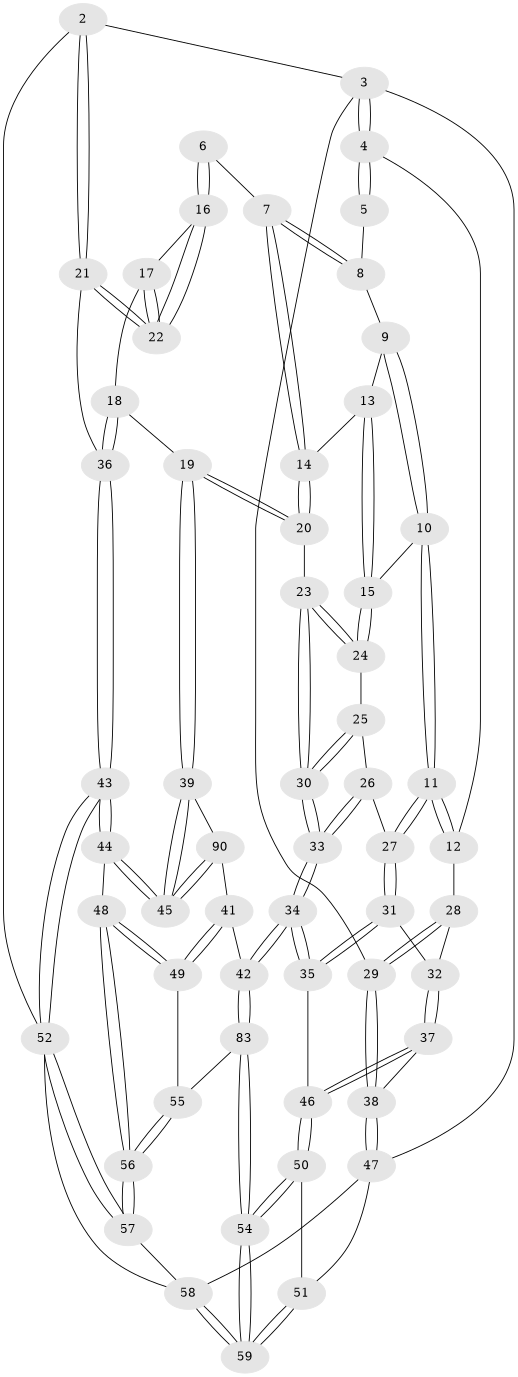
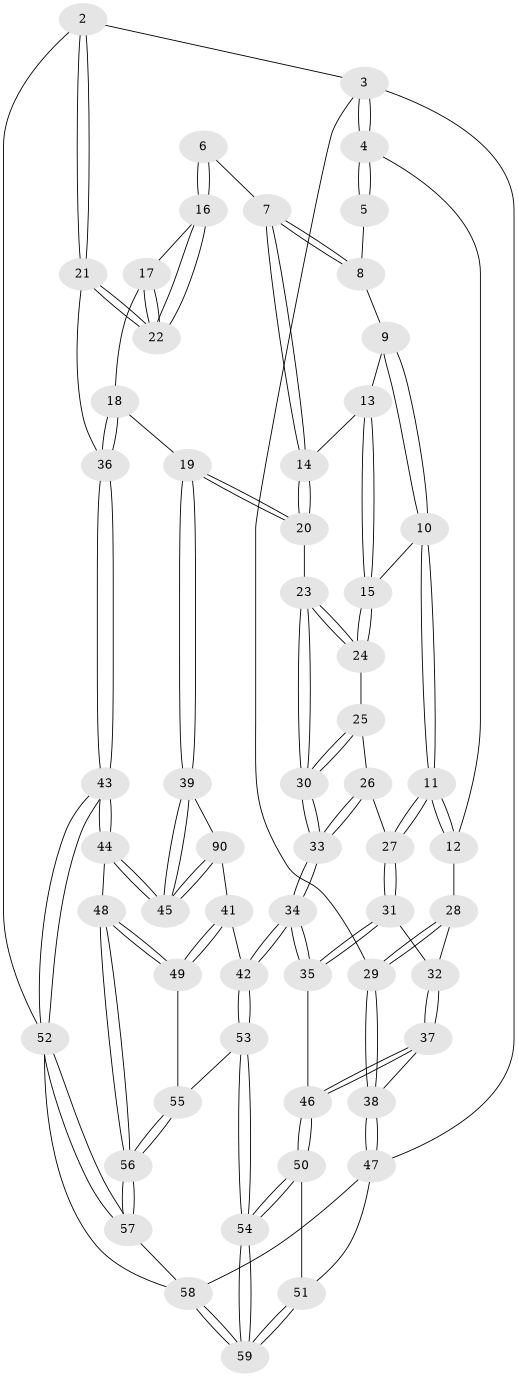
node "83": label "83" -> "53"
